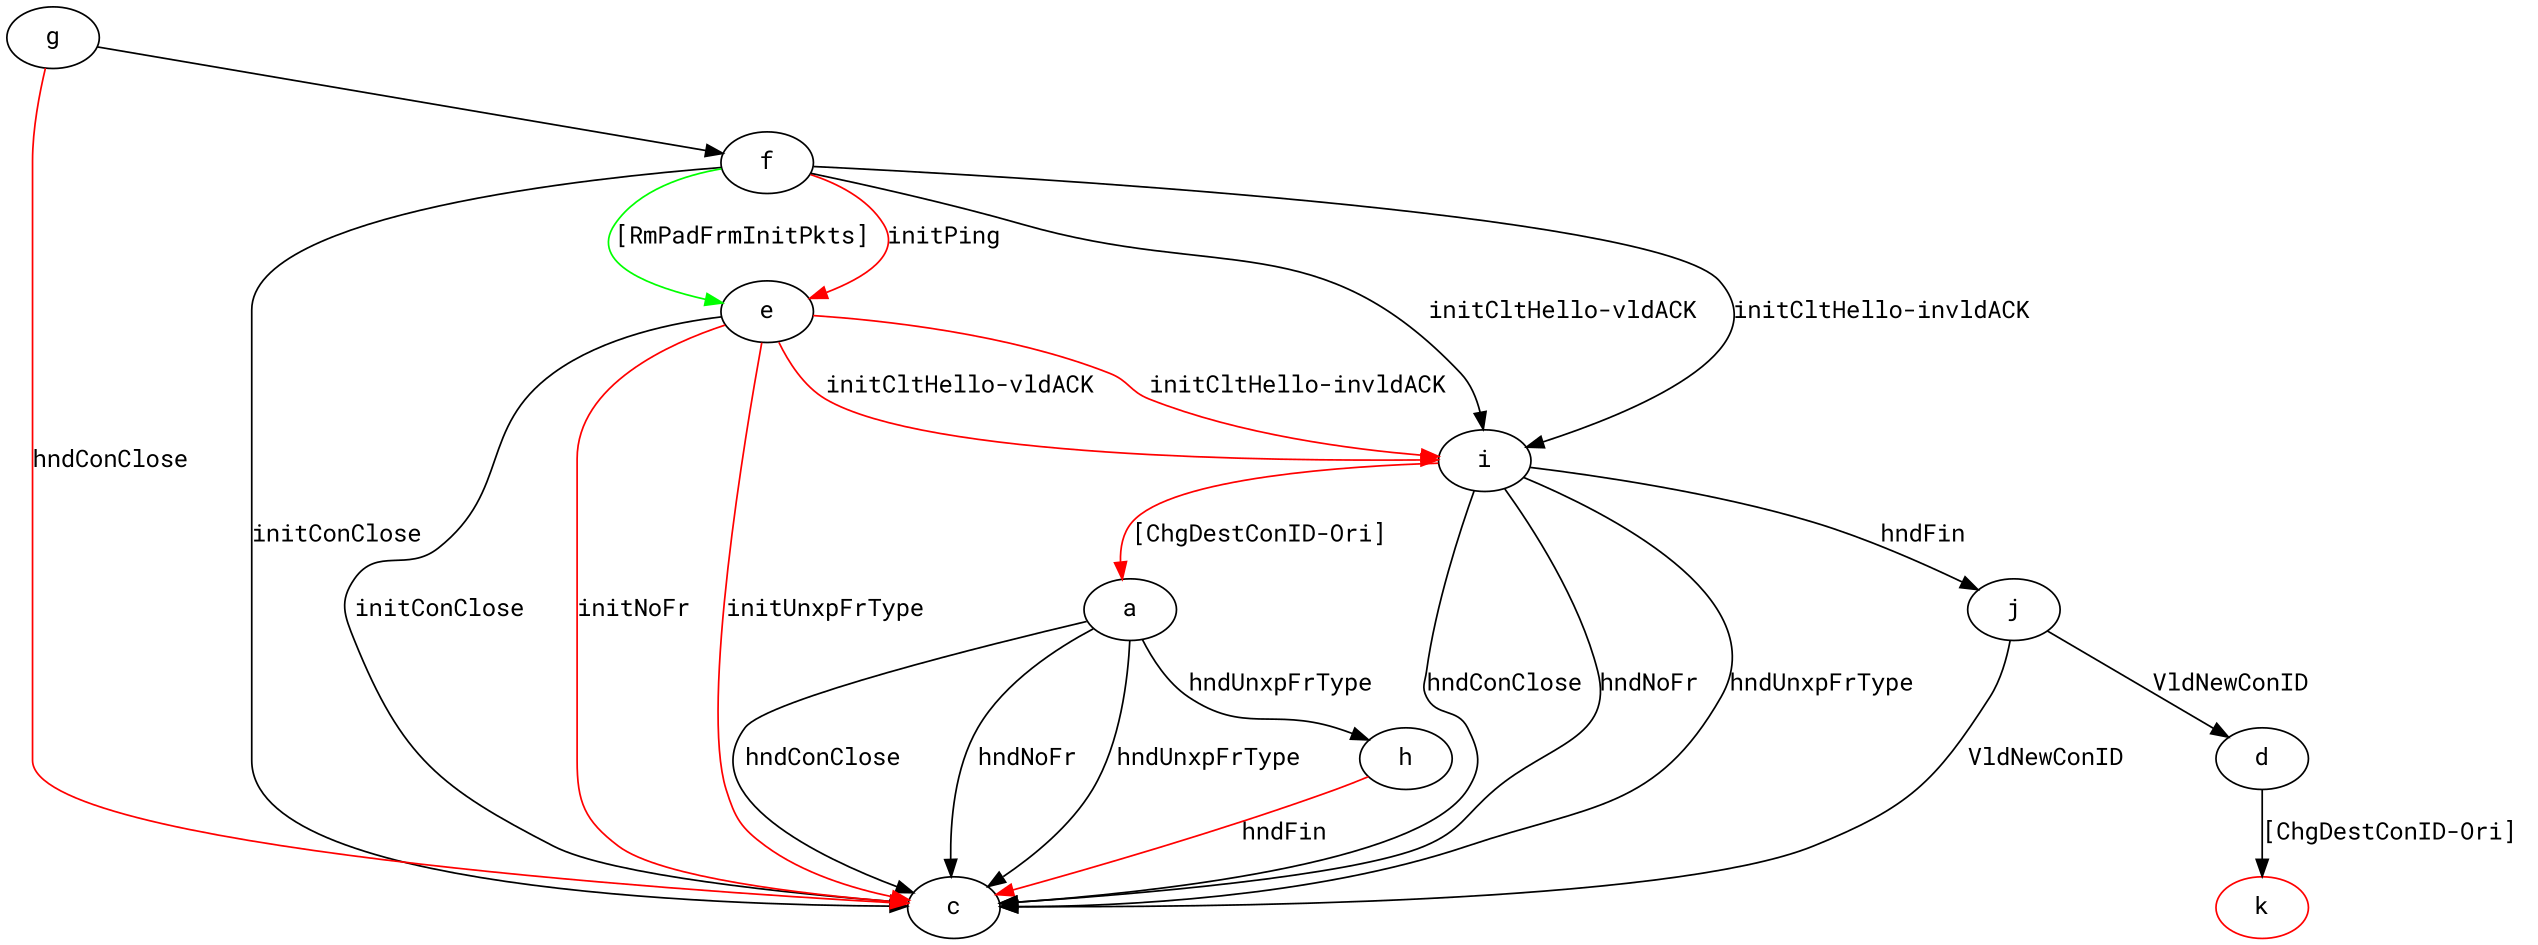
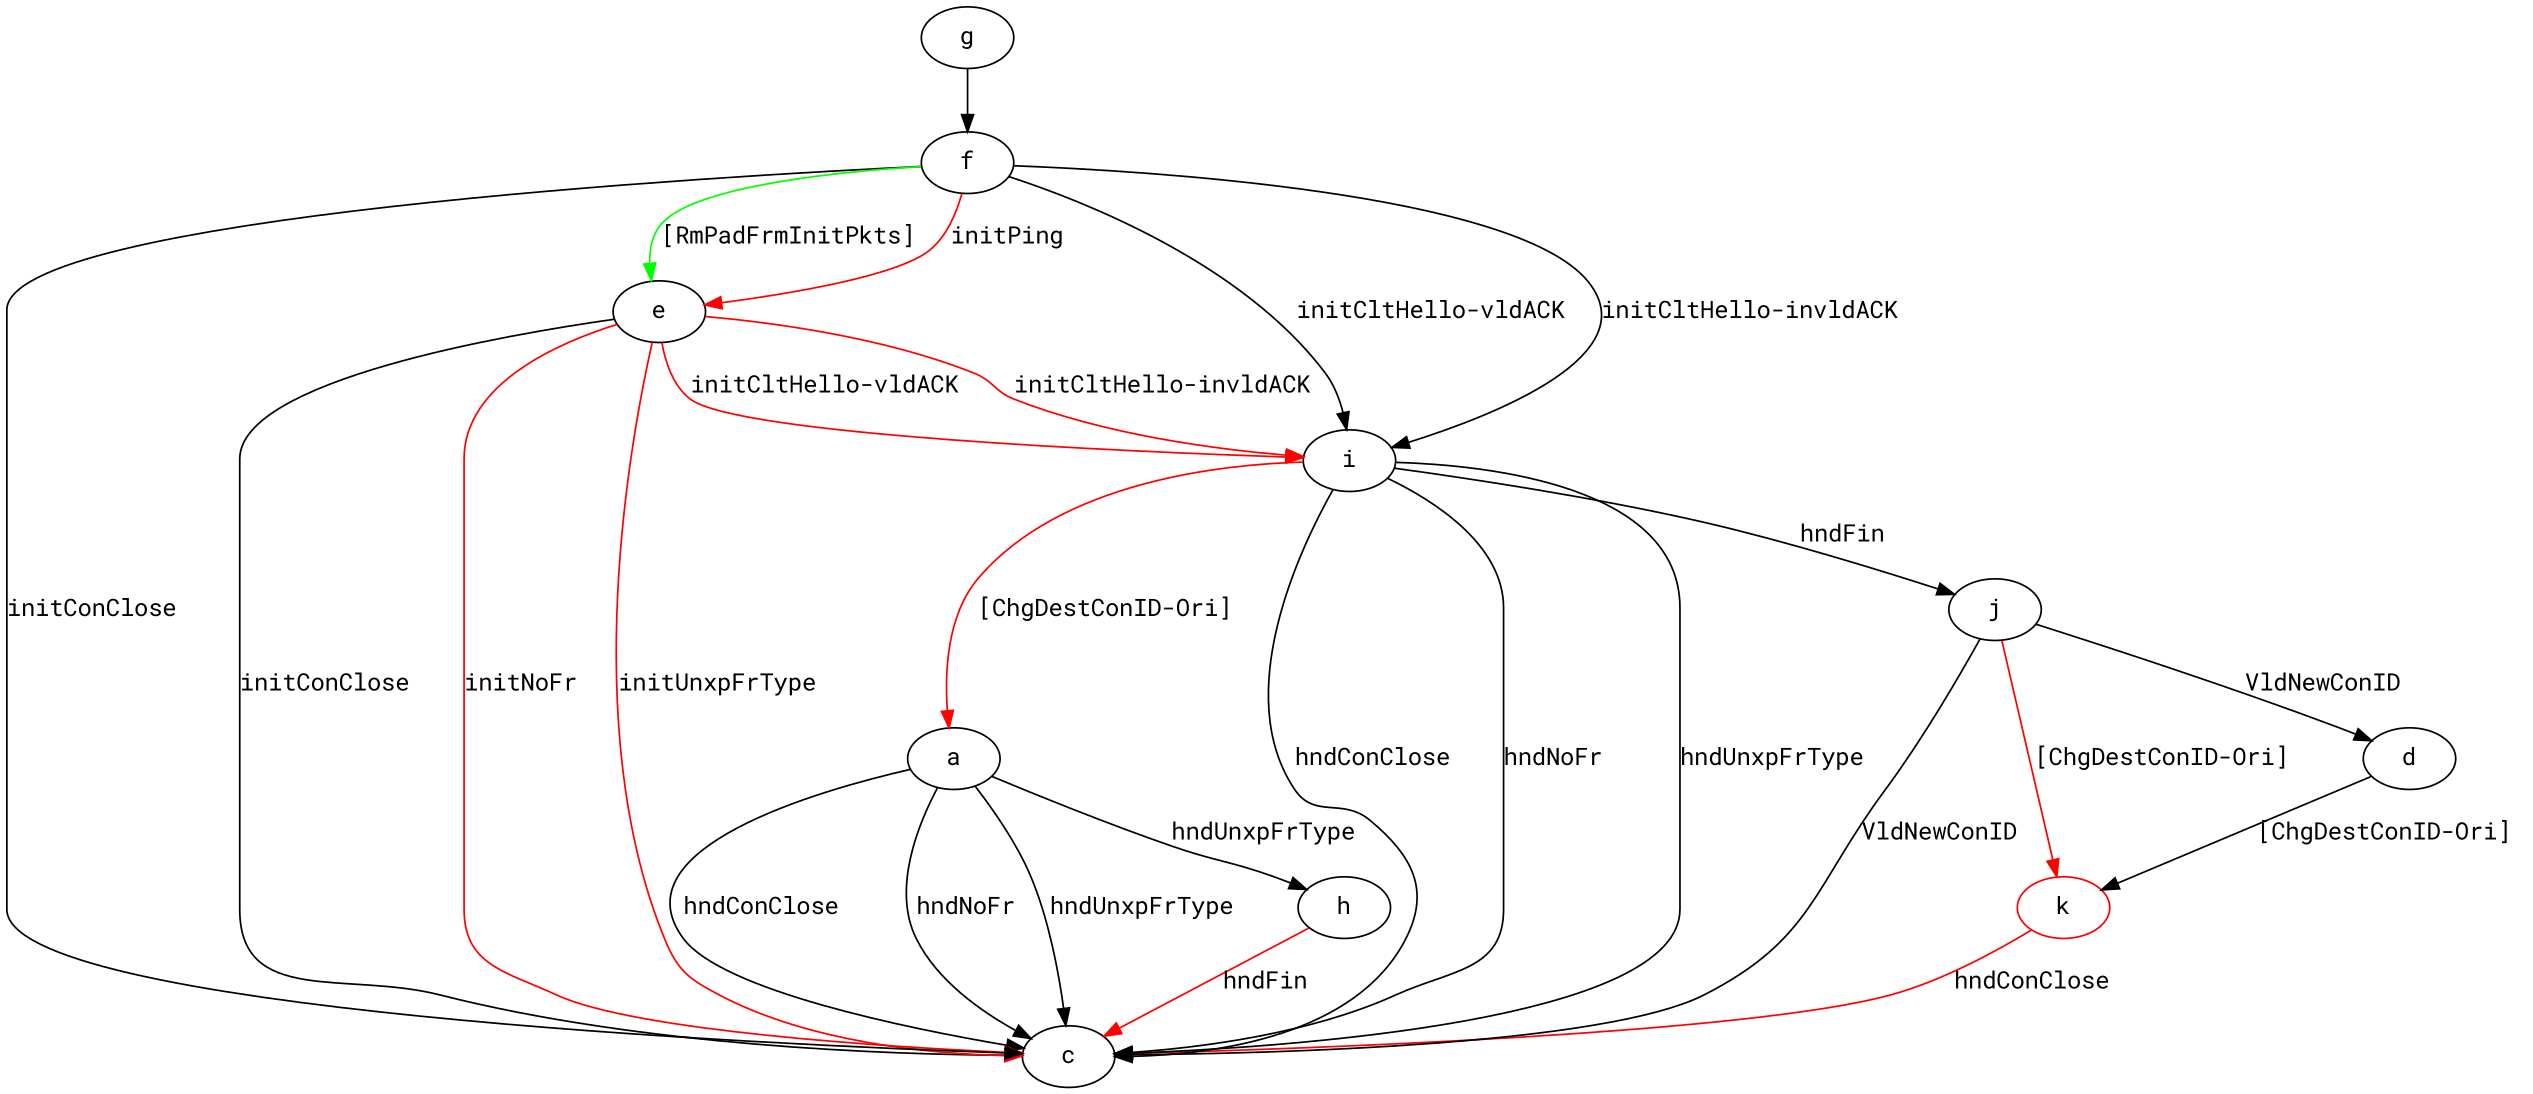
edge "j" -> "k": added, label "[ChgDestConID-Ori]"
edge "g" -> "c": now "k" -> "c"
